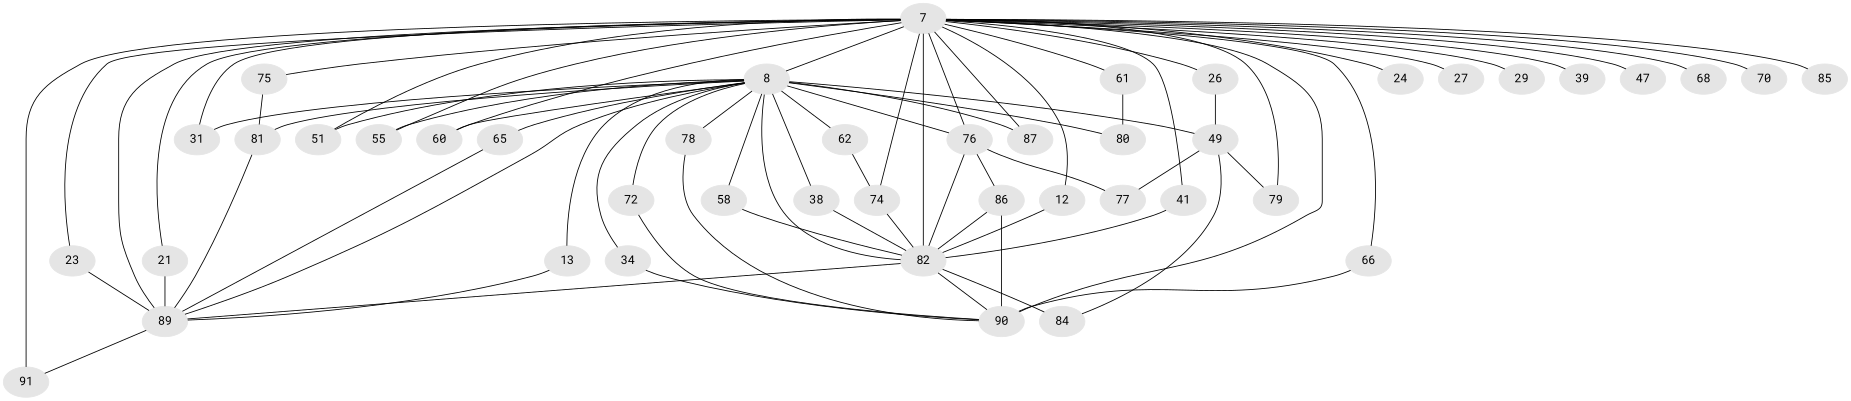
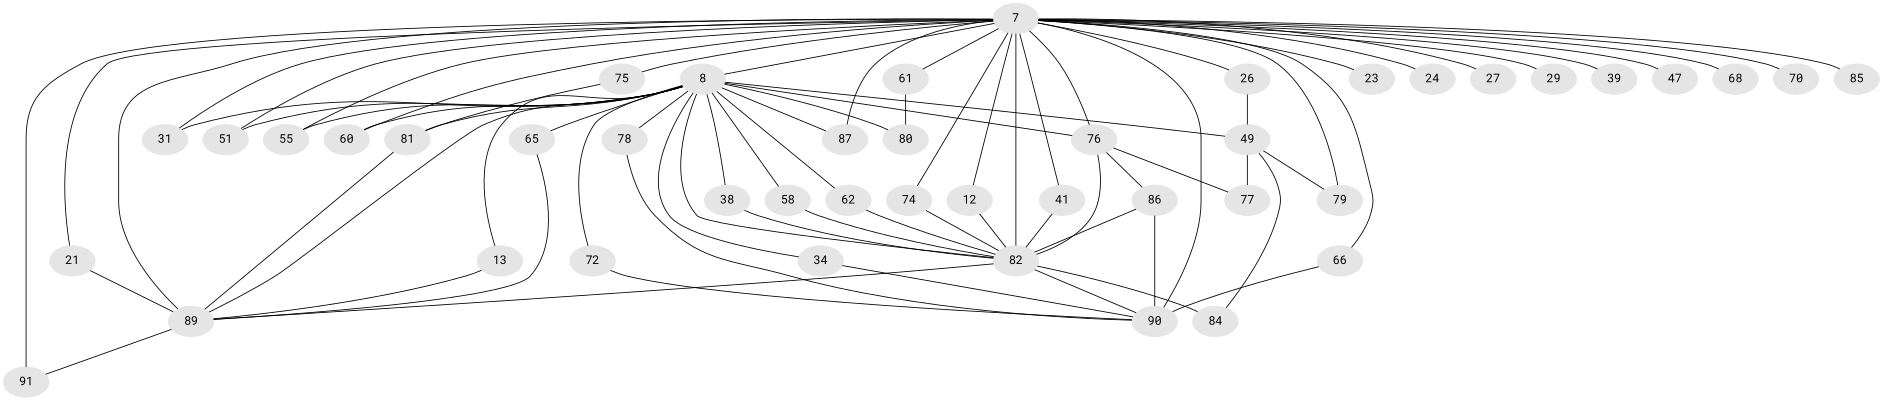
edge "62" -- "74": now "62" -- "82"
edge "23" -- "89": removed
